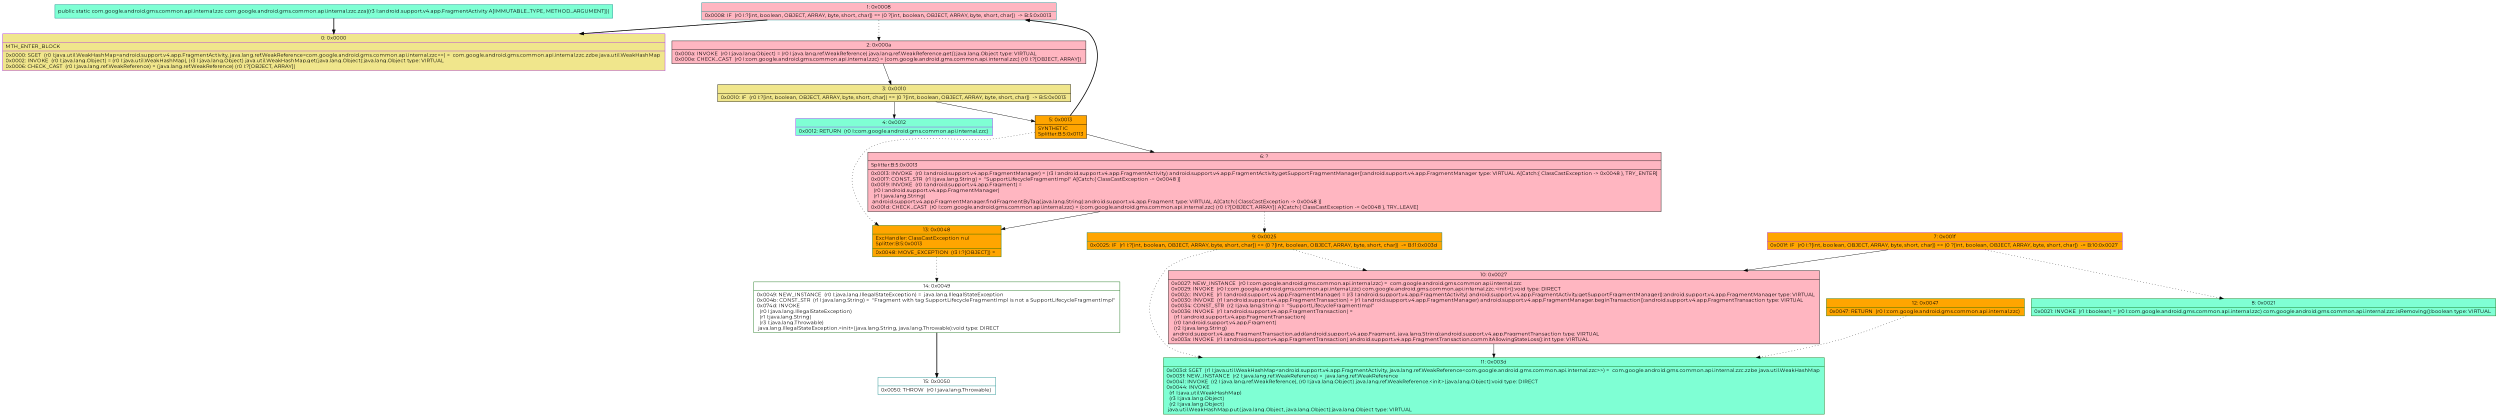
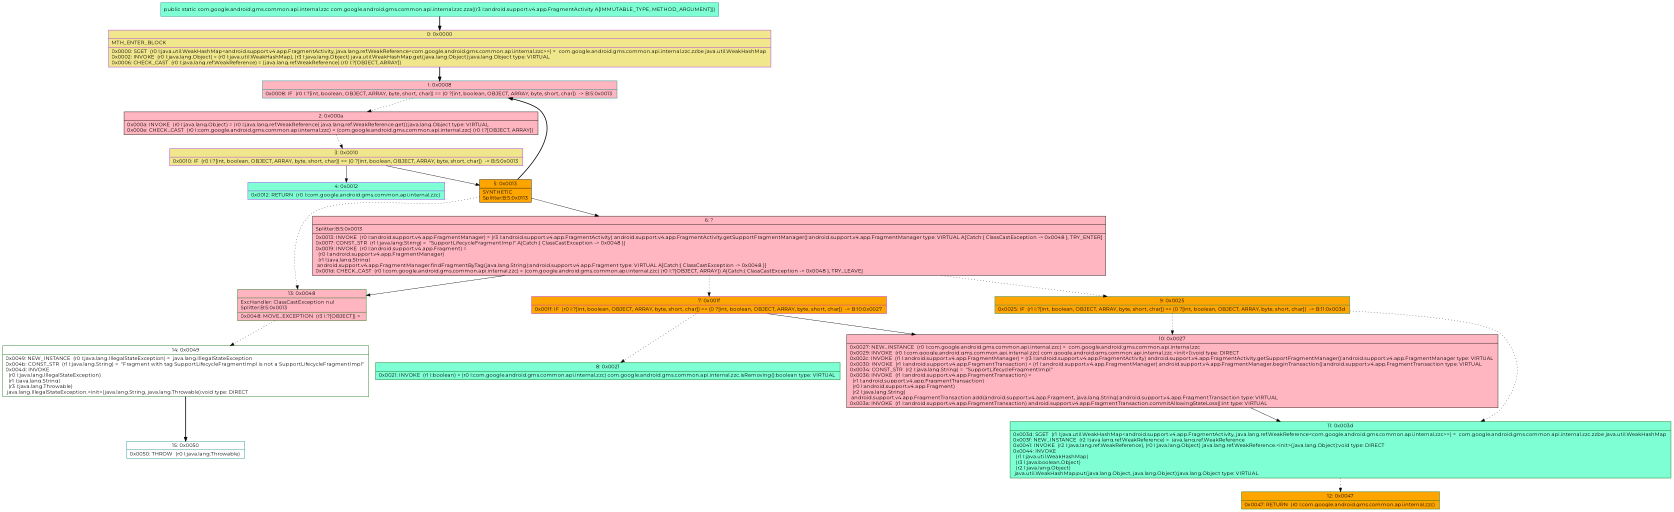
edge "1: 0x0008" -> "0: 0x0000": reversed
edge "2: 0x000a" -> "3: 0x0010": style solid -> dotted
node "3: 0x0010": color black -> purple
node "13: 0x0048": fillcolor orange -> lightpink
edge "6: ?" -> "7: 0x001f": added
node "14: 0x0049": text "0x074d: INVOKE" -> "0x004d: INVOKE"
edge "12: 0x0047" -> "11: 0x003d": reversed
node "11: 0x003d": text "(r3 I:java.lang.Object)" -> "(r3 I:java.boolean.Object)"
